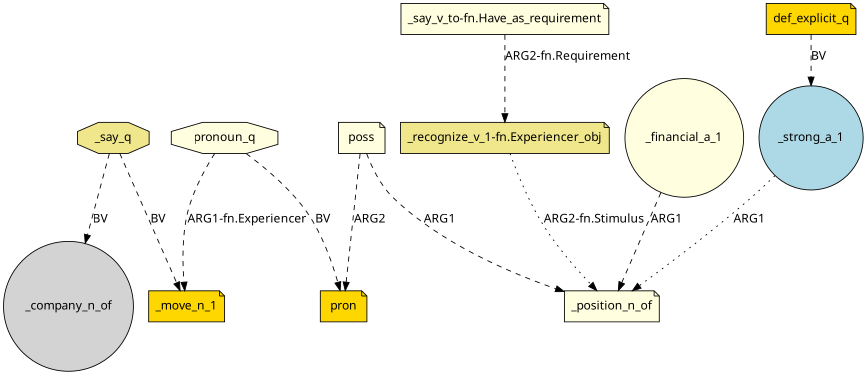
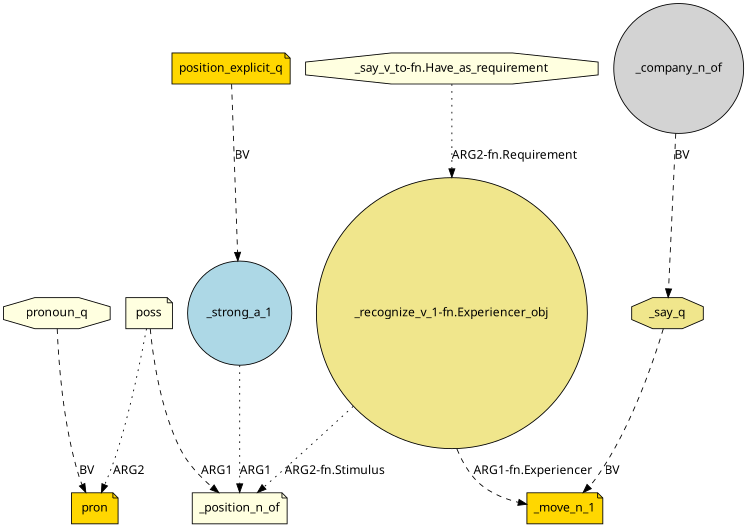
node "_say_v_to-fn.Have_as_requirement": shape note -> octagon
node "def_explicit_q": label "def_explicit_q" -> "position_explicit_q"
edge "_say_v_to-fn.Have_as_requirement" -> "_recognize_v_1-fn.Experiencer_obj": style dashed -> dotted
node "_recognize_v_1-fn.Experiencer_obj": shape note -> circle
node "_financial_a_1": removed
edge "_say_q" -> "_company_n_of": reversed
edge "pronoun_q" -> "_move_n_1": now "_recognize_v_1-fn.Experiencer_obj" -> "_move_n_1"
edge "poss" -> "pron": style dashed -> dotted
